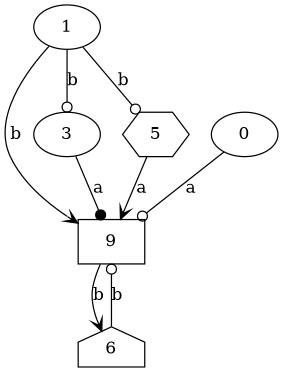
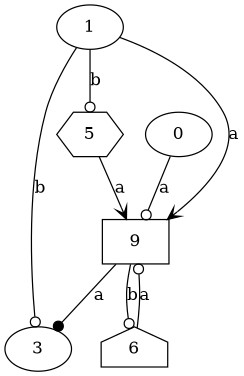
edge "1" -> "9": label "b" -> "a"
edge "3" -> "9": reversed
edge "9" -> "6": arrowhead vee -> odot
edge "6" -> "9": label "b" -> "a"
